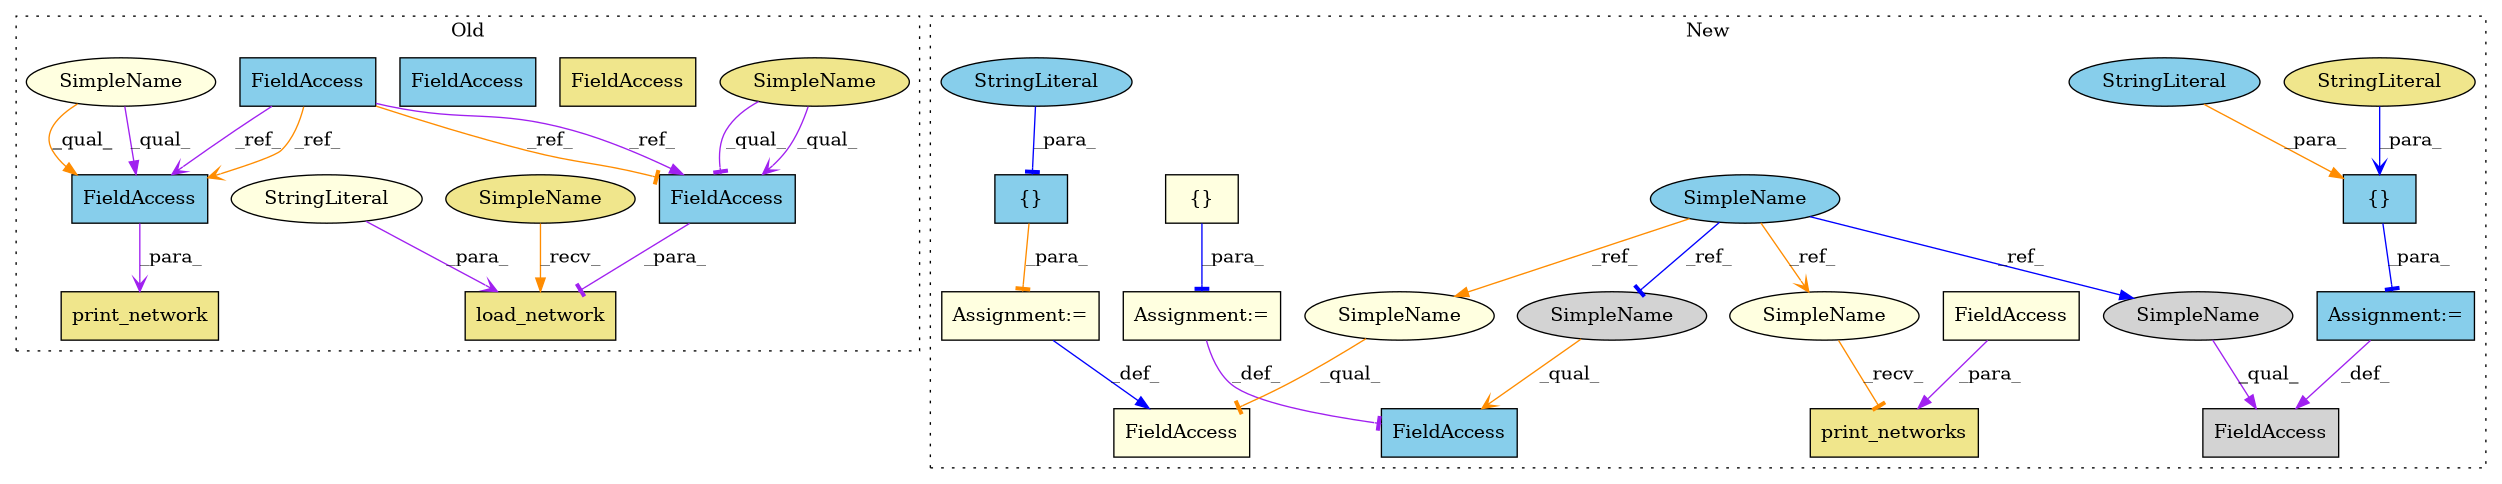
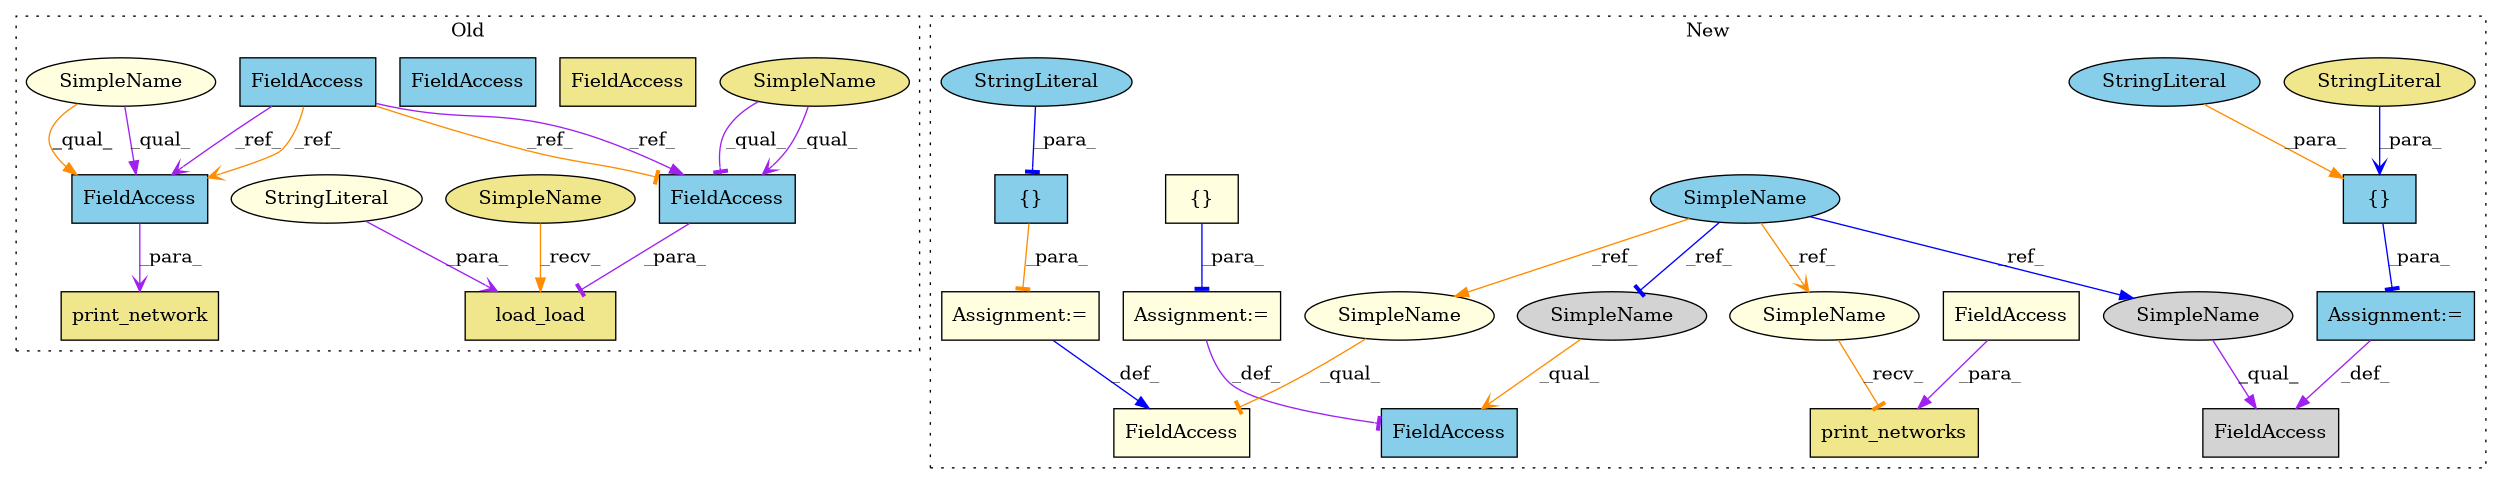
node "load_network": label "load_network" -> "load_load"
